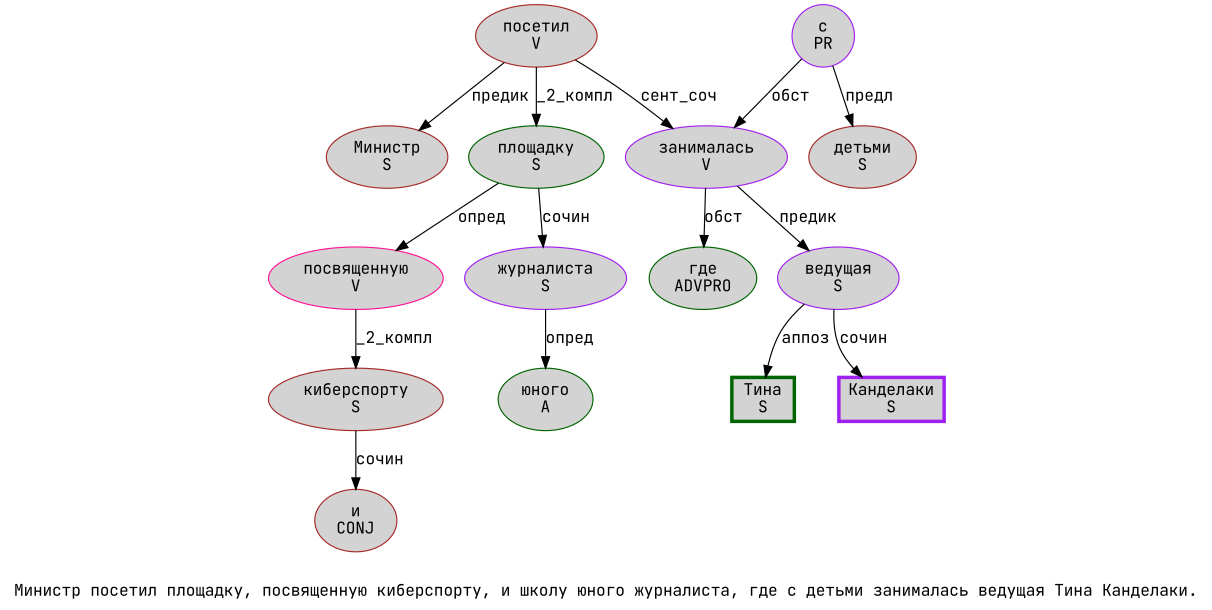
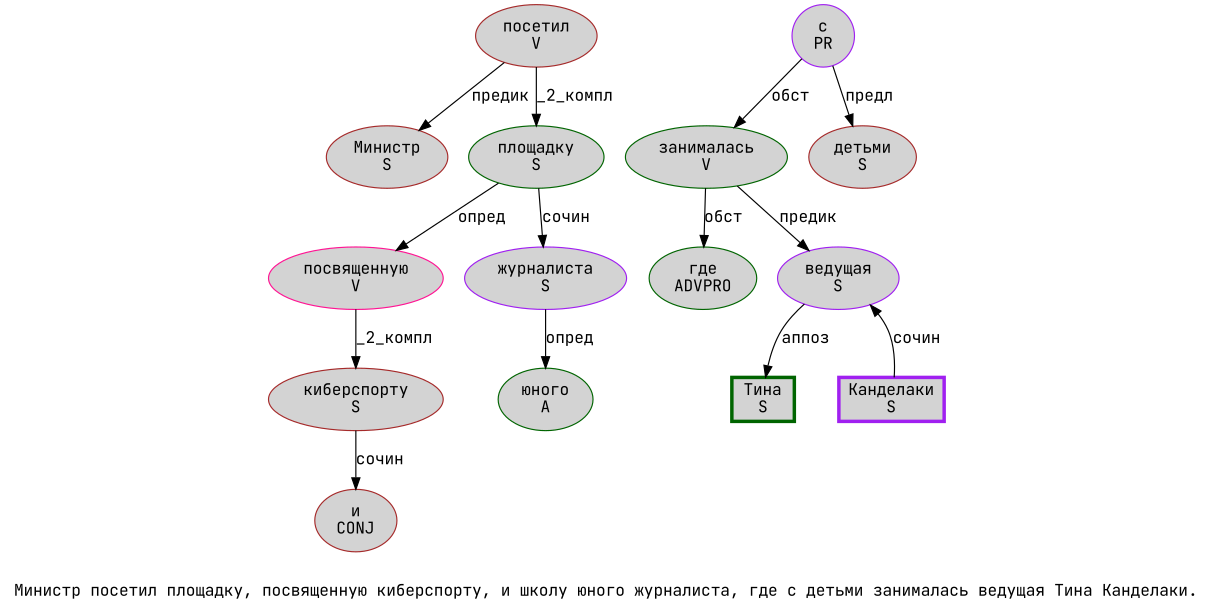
edge "посетил V" -> "занималась V": removed, label "сент_соч"
node "занималась V": color purple -> darkgreen
edge "ведущая S" -> "Канделаки S": reversed
